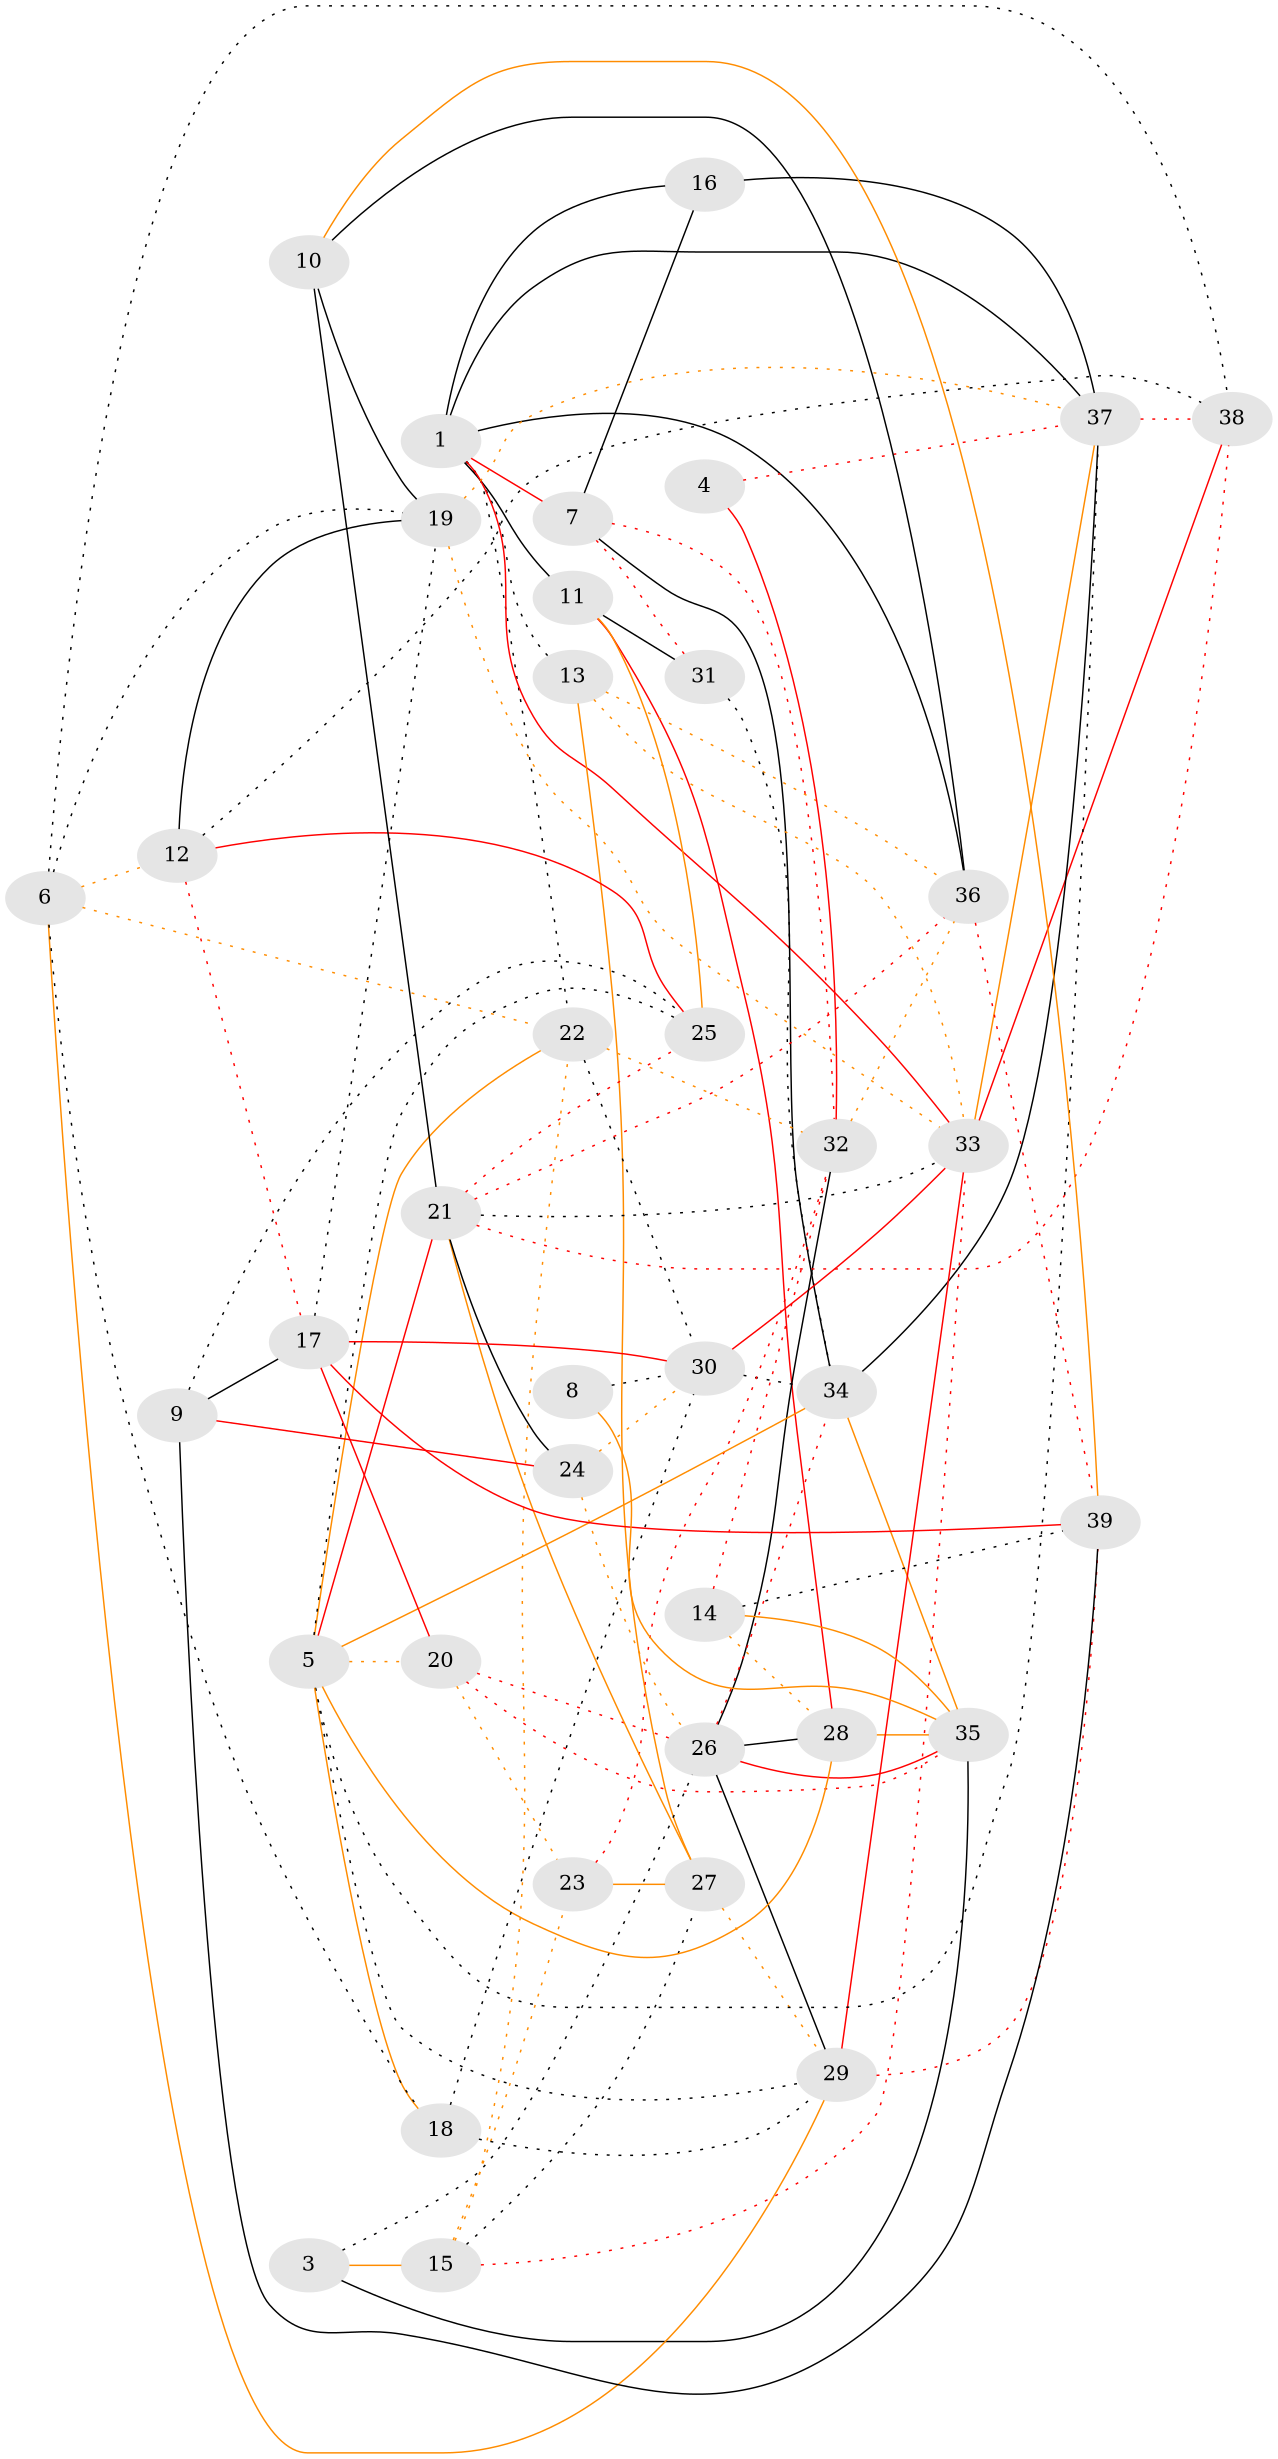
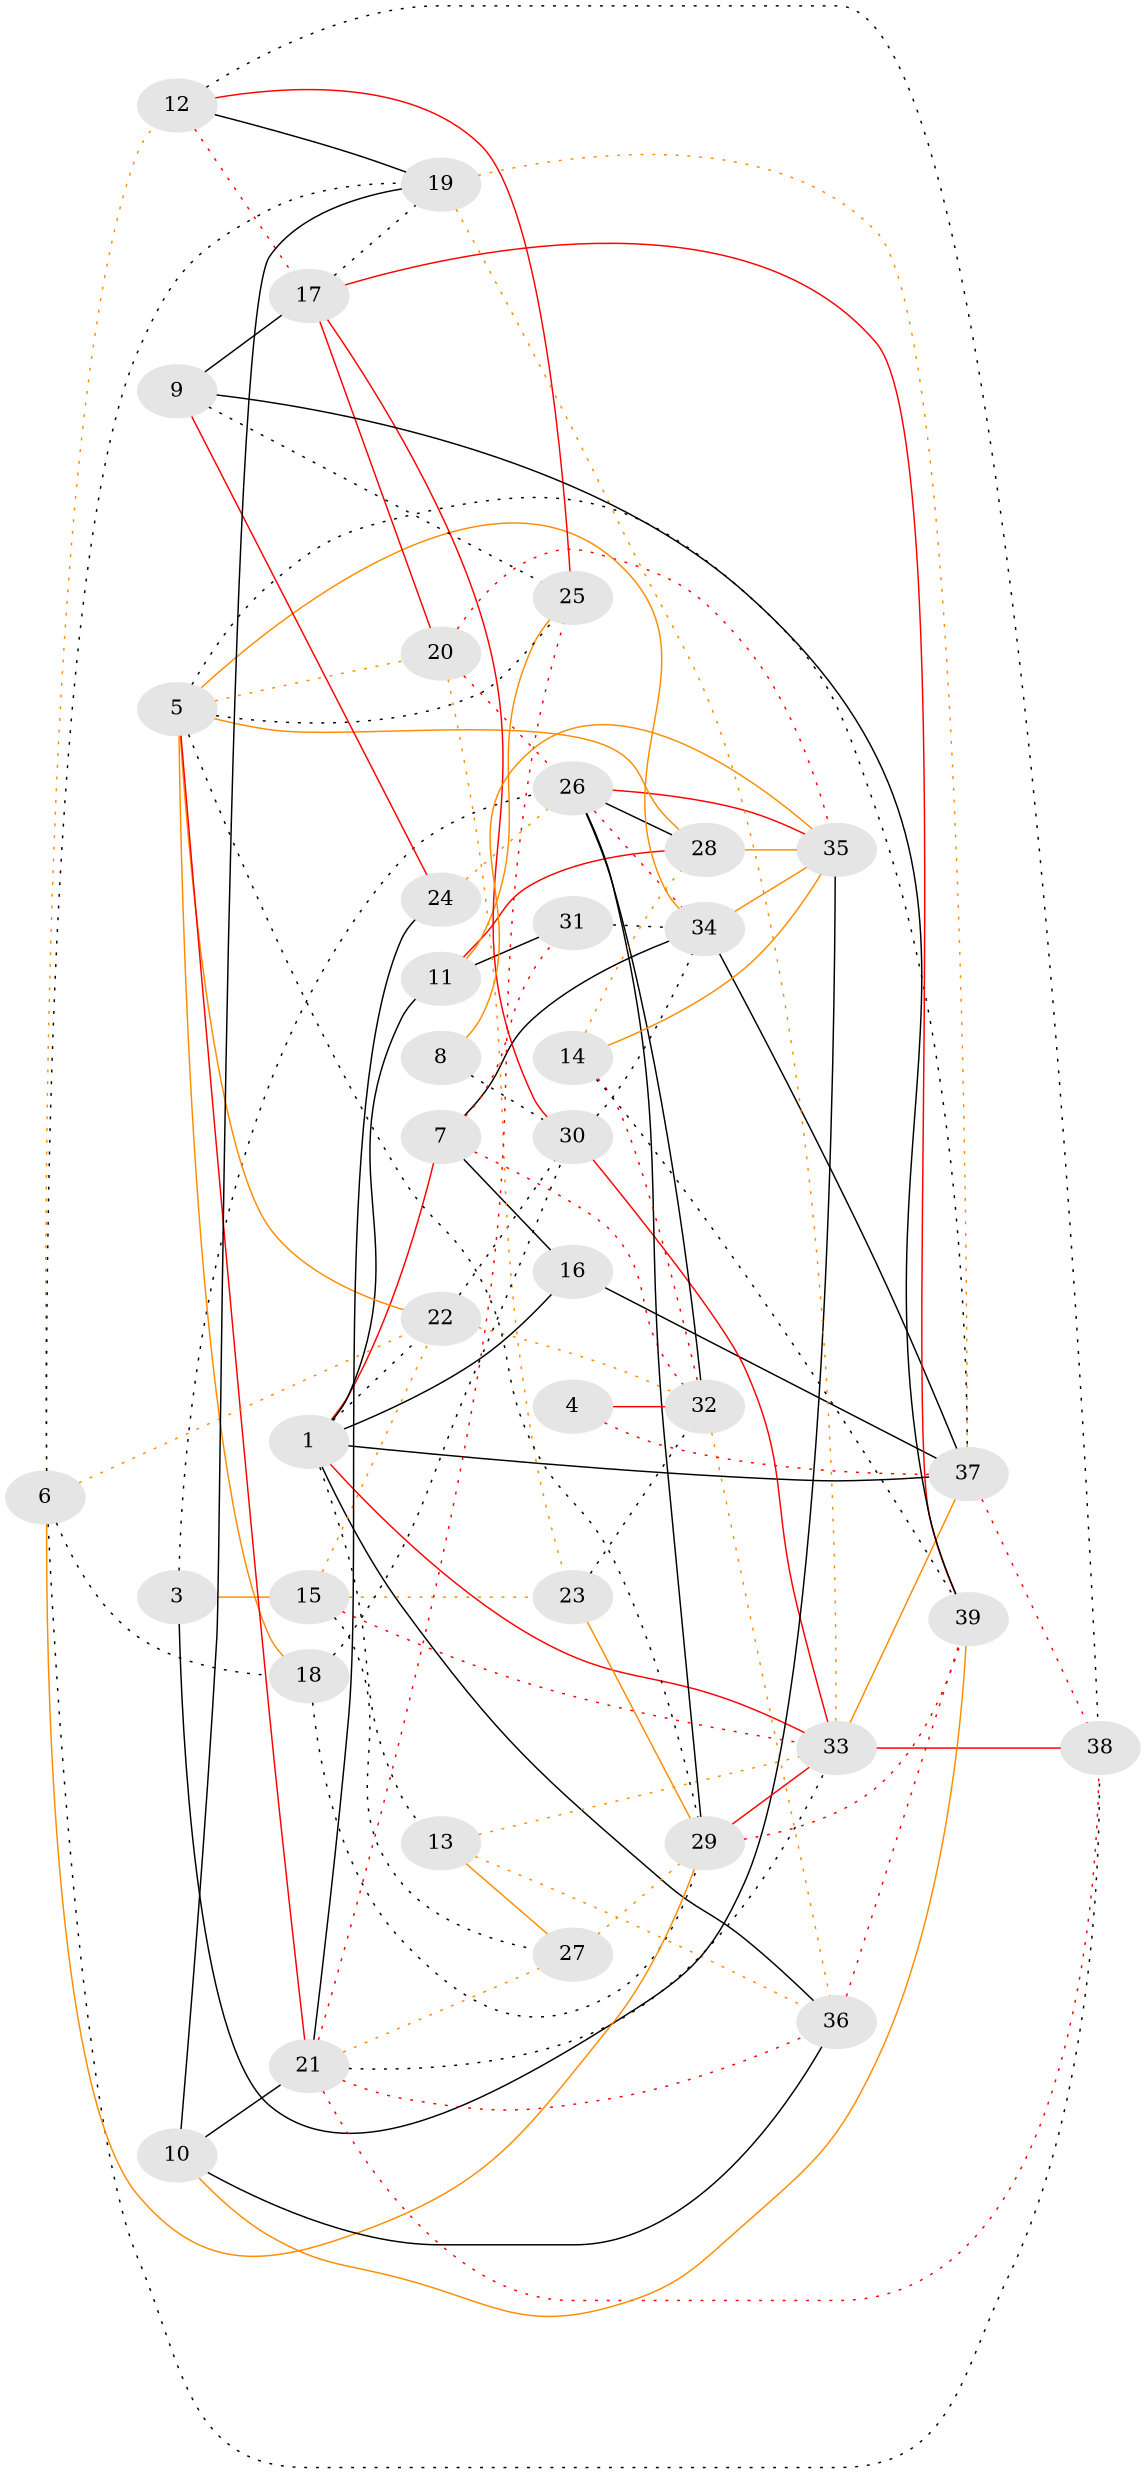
edge "30" -- "24": removed
edge "32" -- "23": color red -> black
edge "21" -- "27": style solid -> dotted
edge "23" -- "27": now "23" -- "29"
